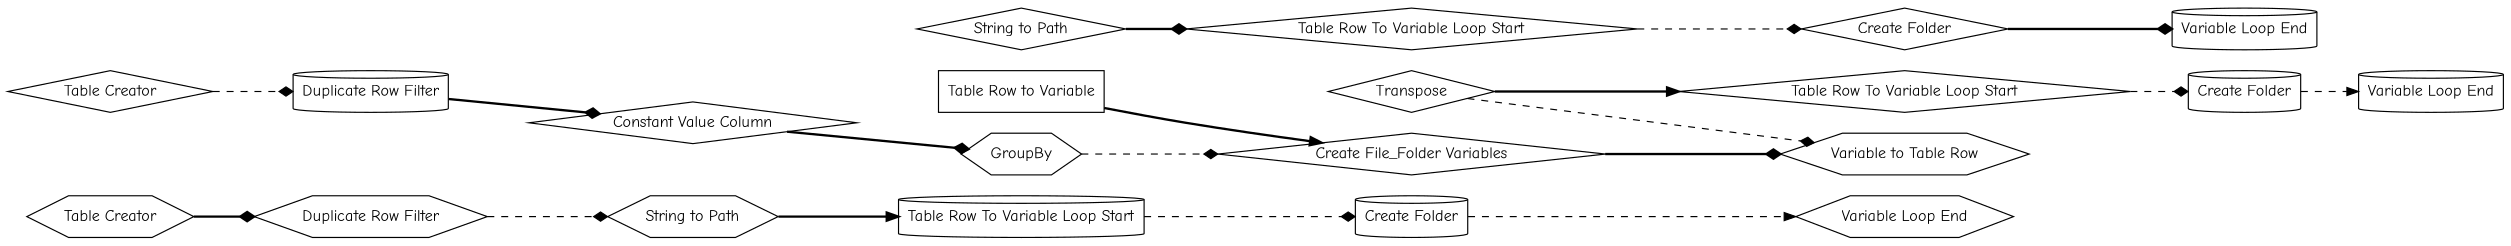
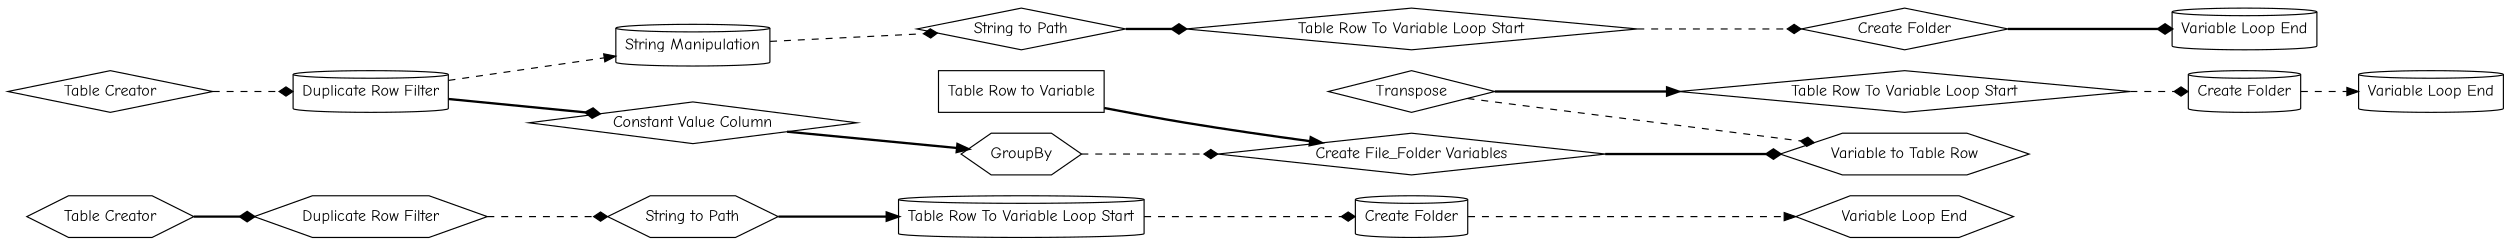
node "String Manipulation": added
edge "Constant Value Column" -> "GroupBy": arrowhead diamond -> normal
